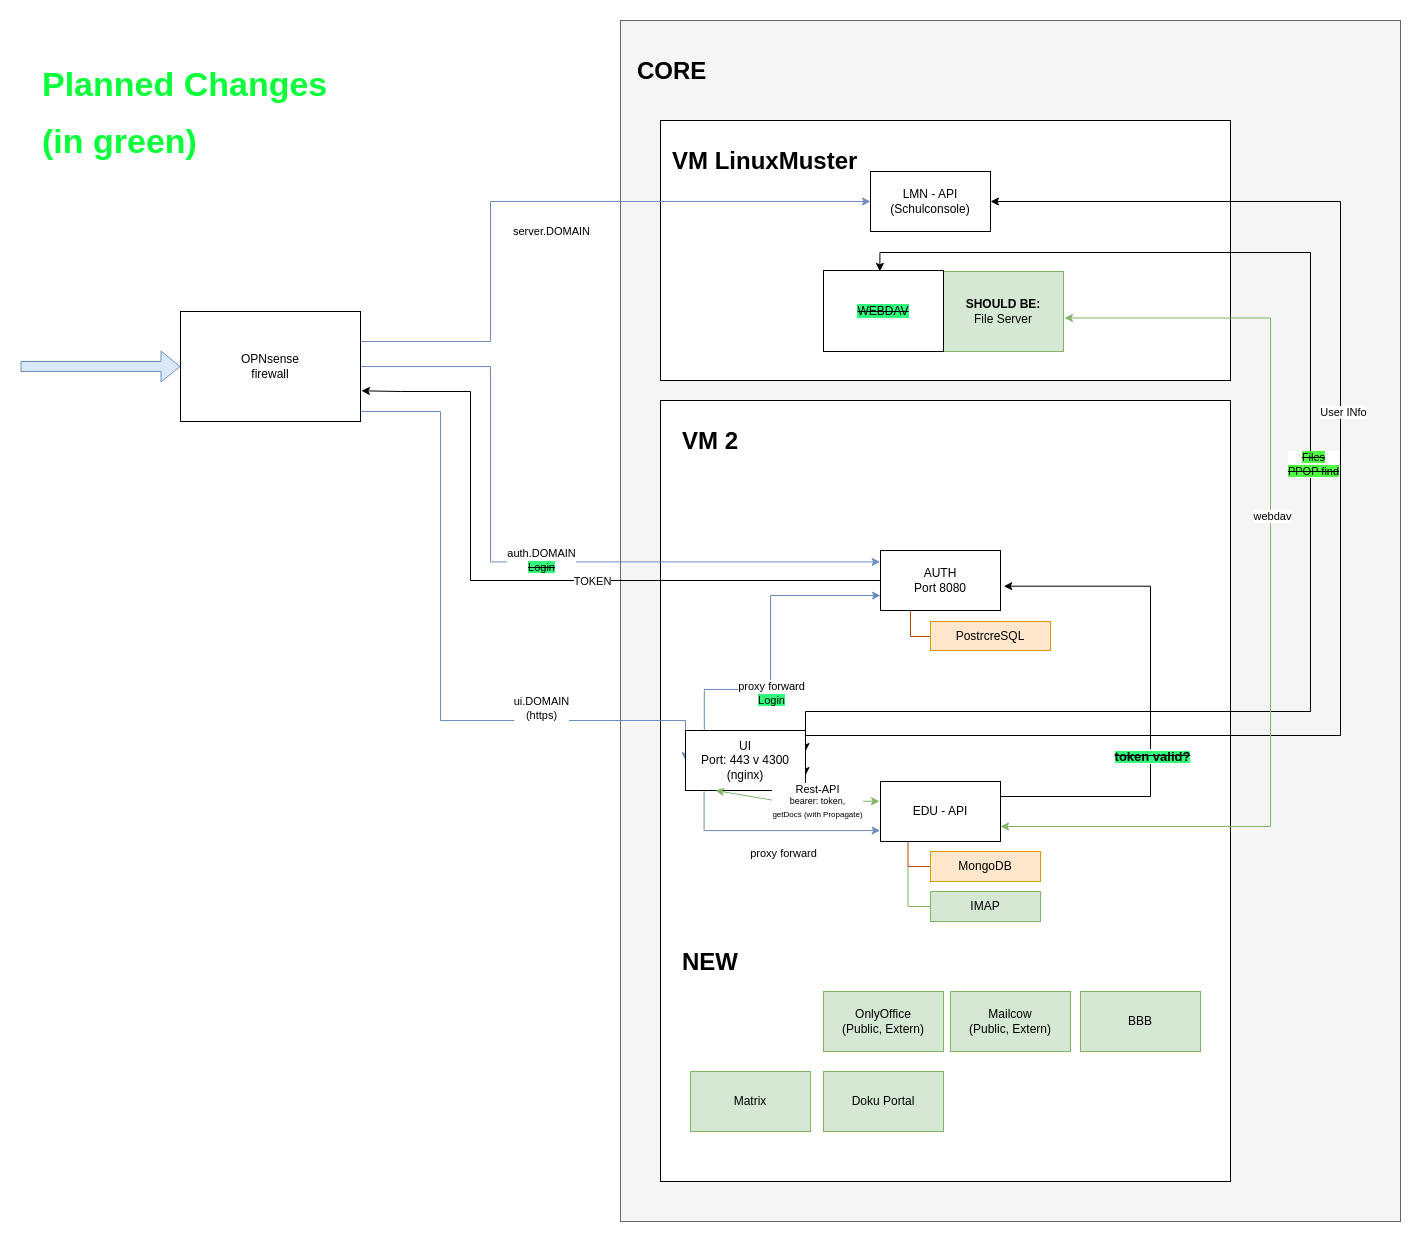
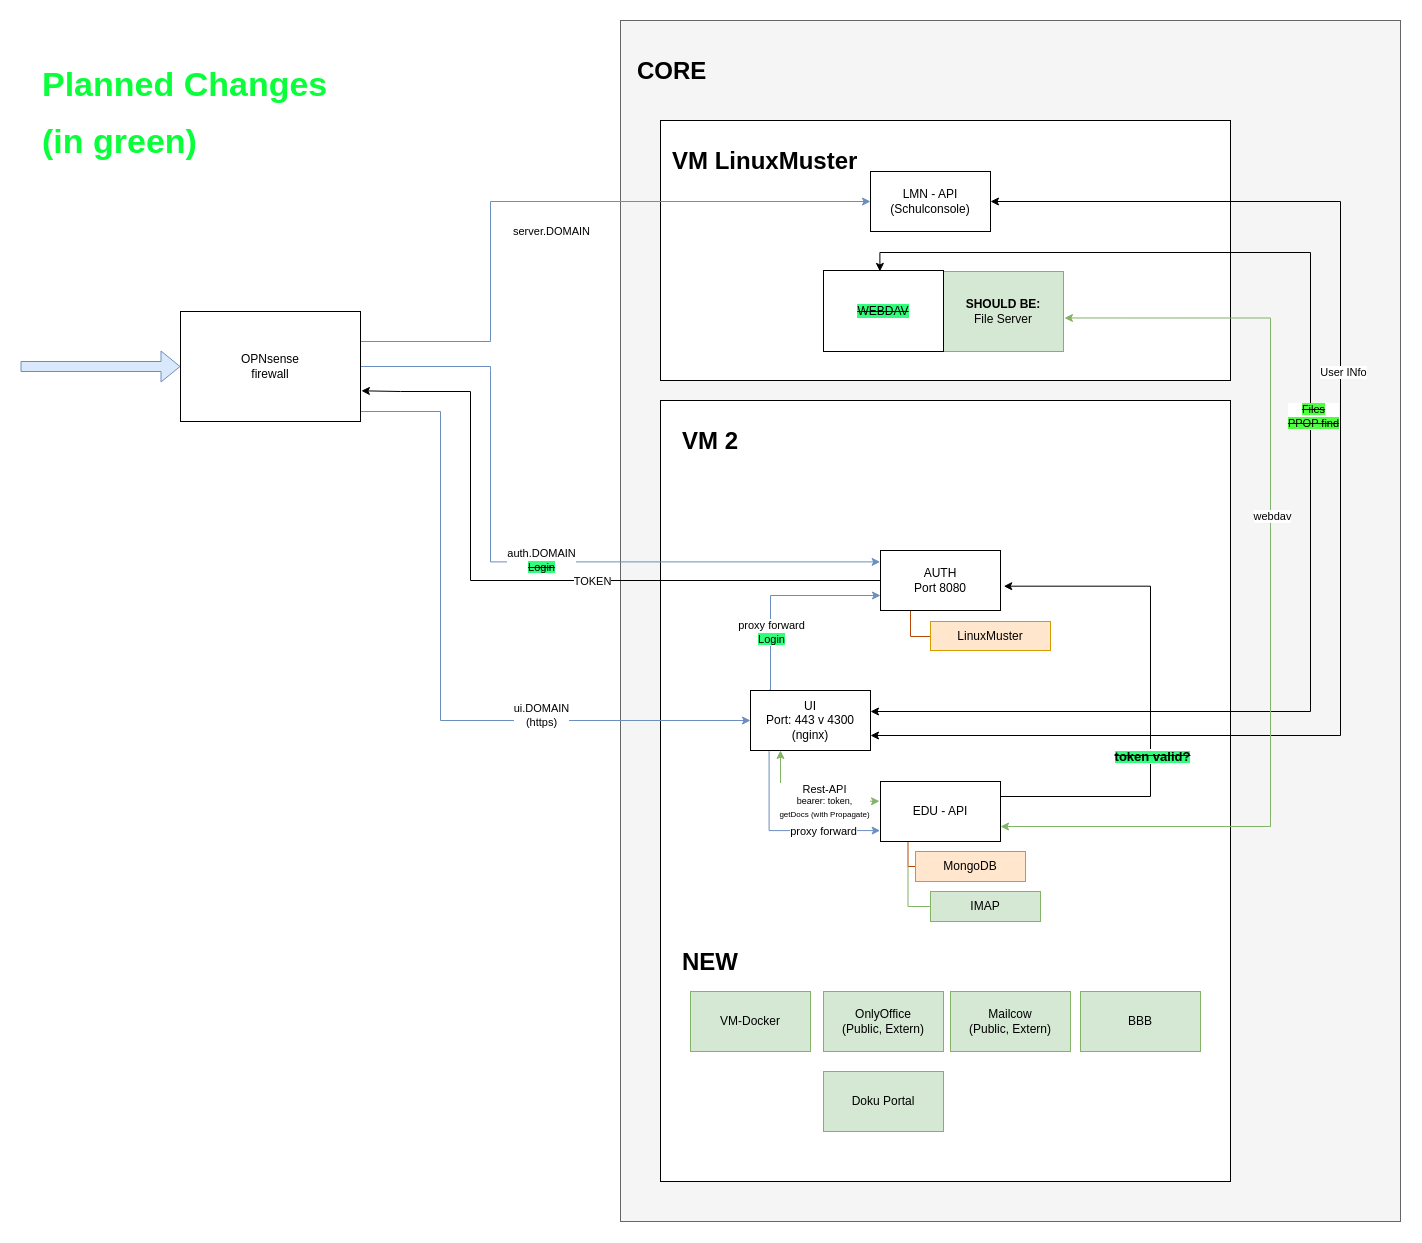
node "PostrcreSQL": label "PostrcreSQL" -> "LinuxMuster"
node "UI Port: 443 v 4300 (nginx)": moved (746, 761) -> (811, 721)
node "MongoDB": moved (986, 867) -> (971, 867)
node "VM-Docker": added
node "Matrix": removed
